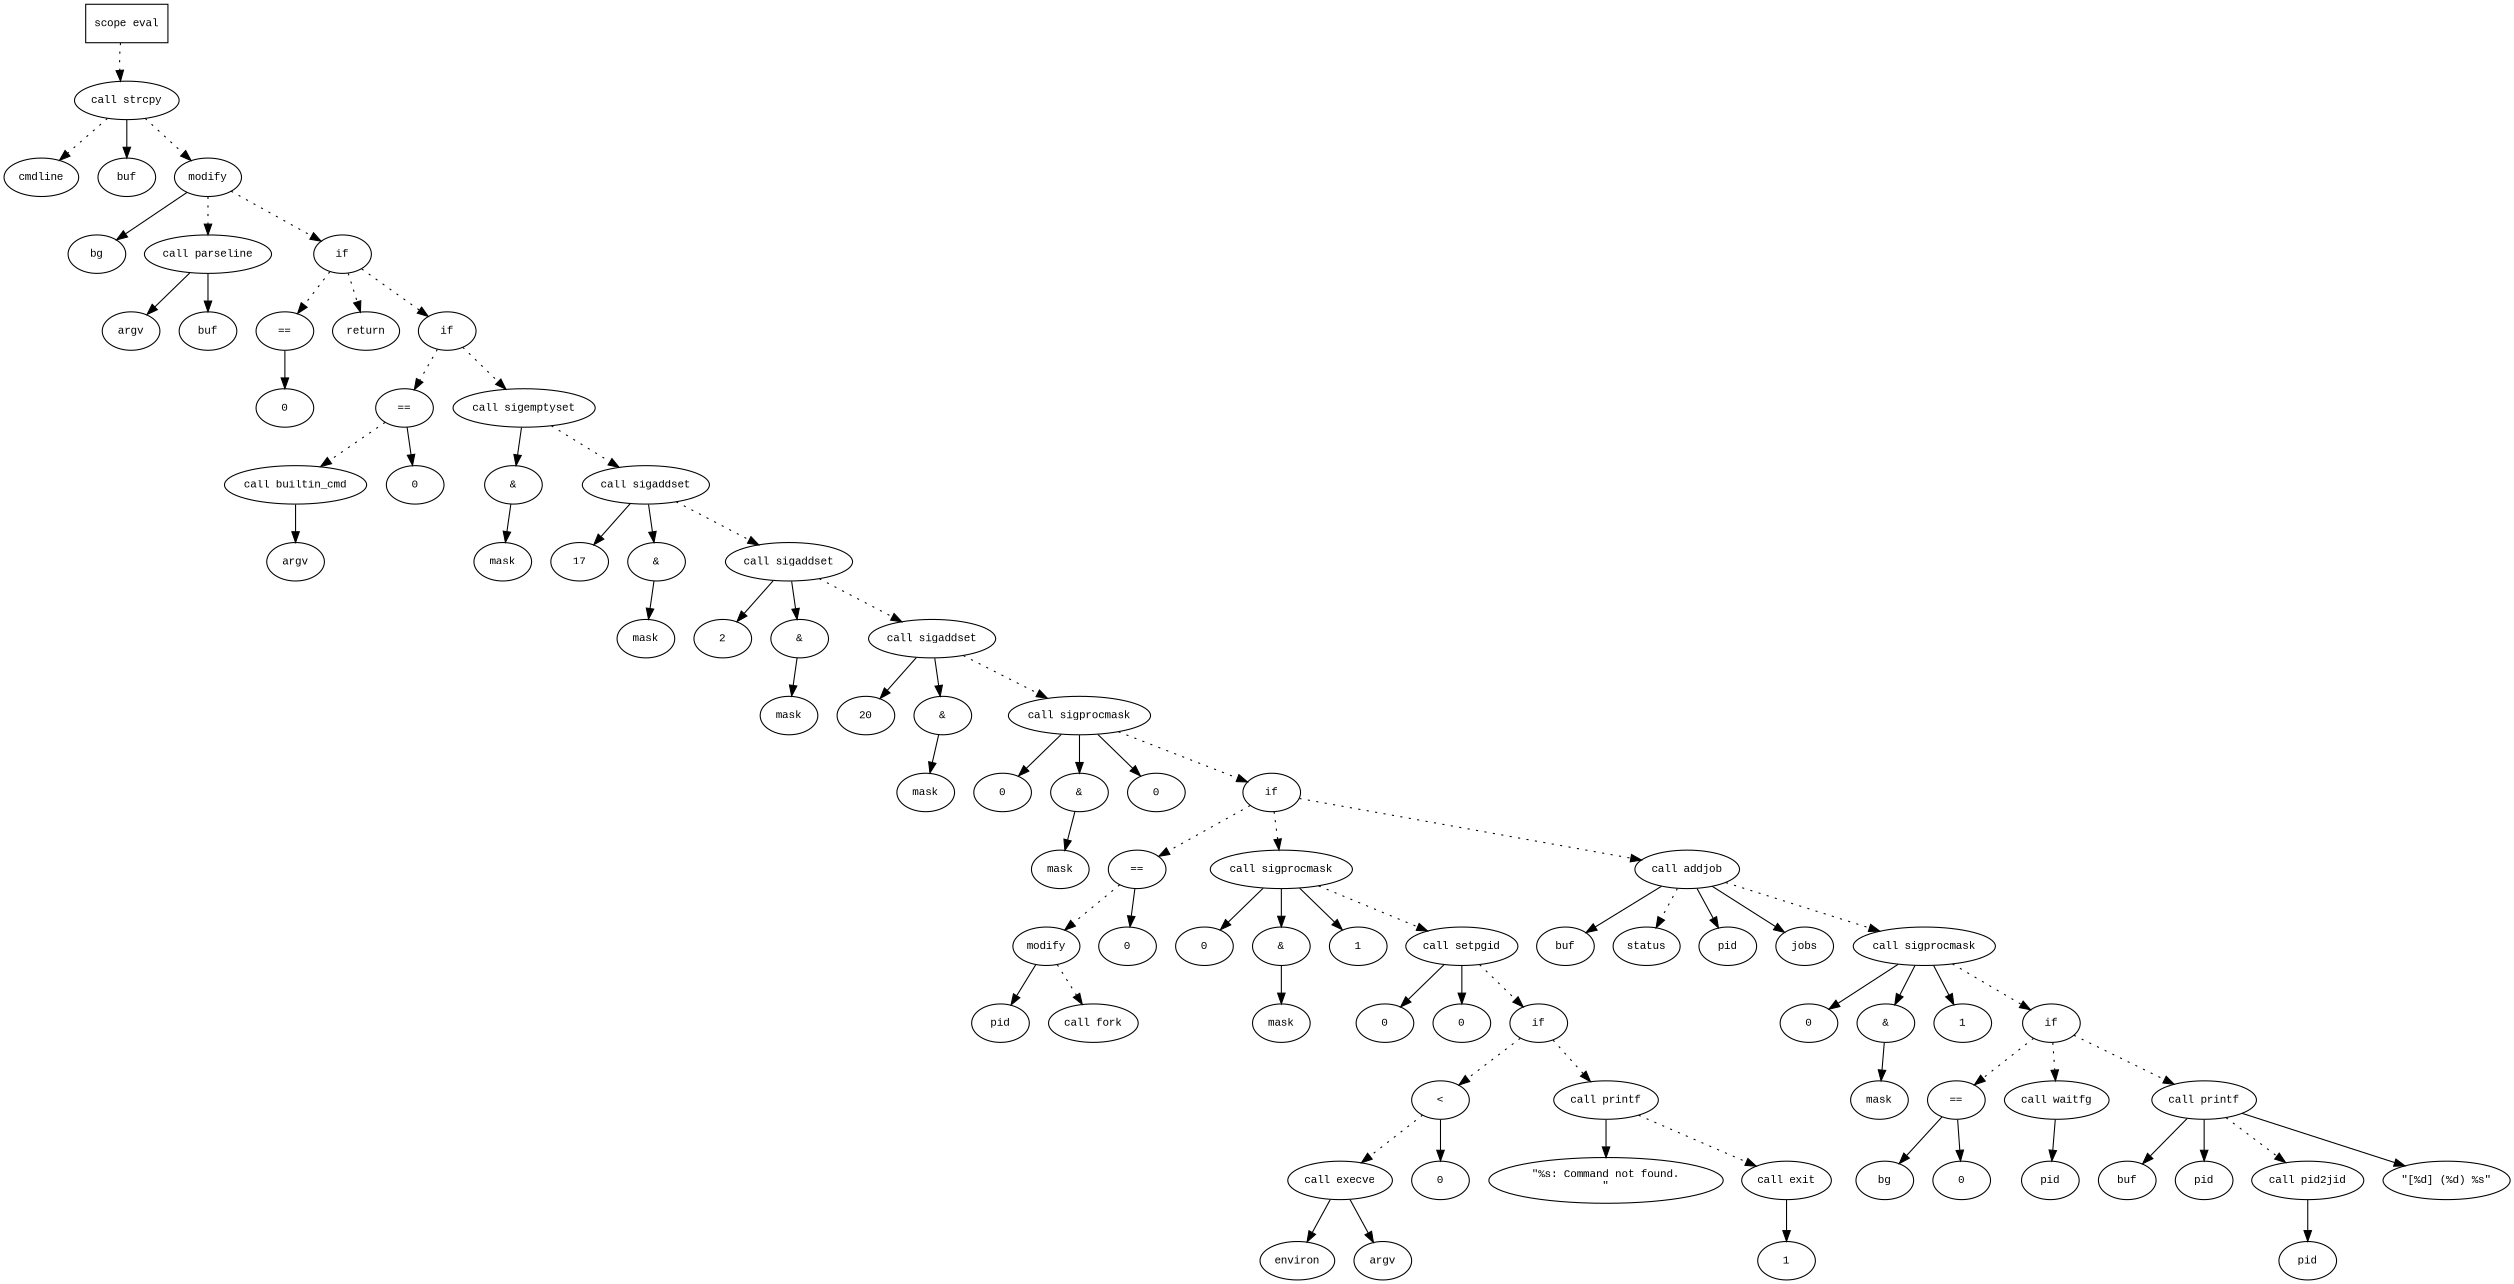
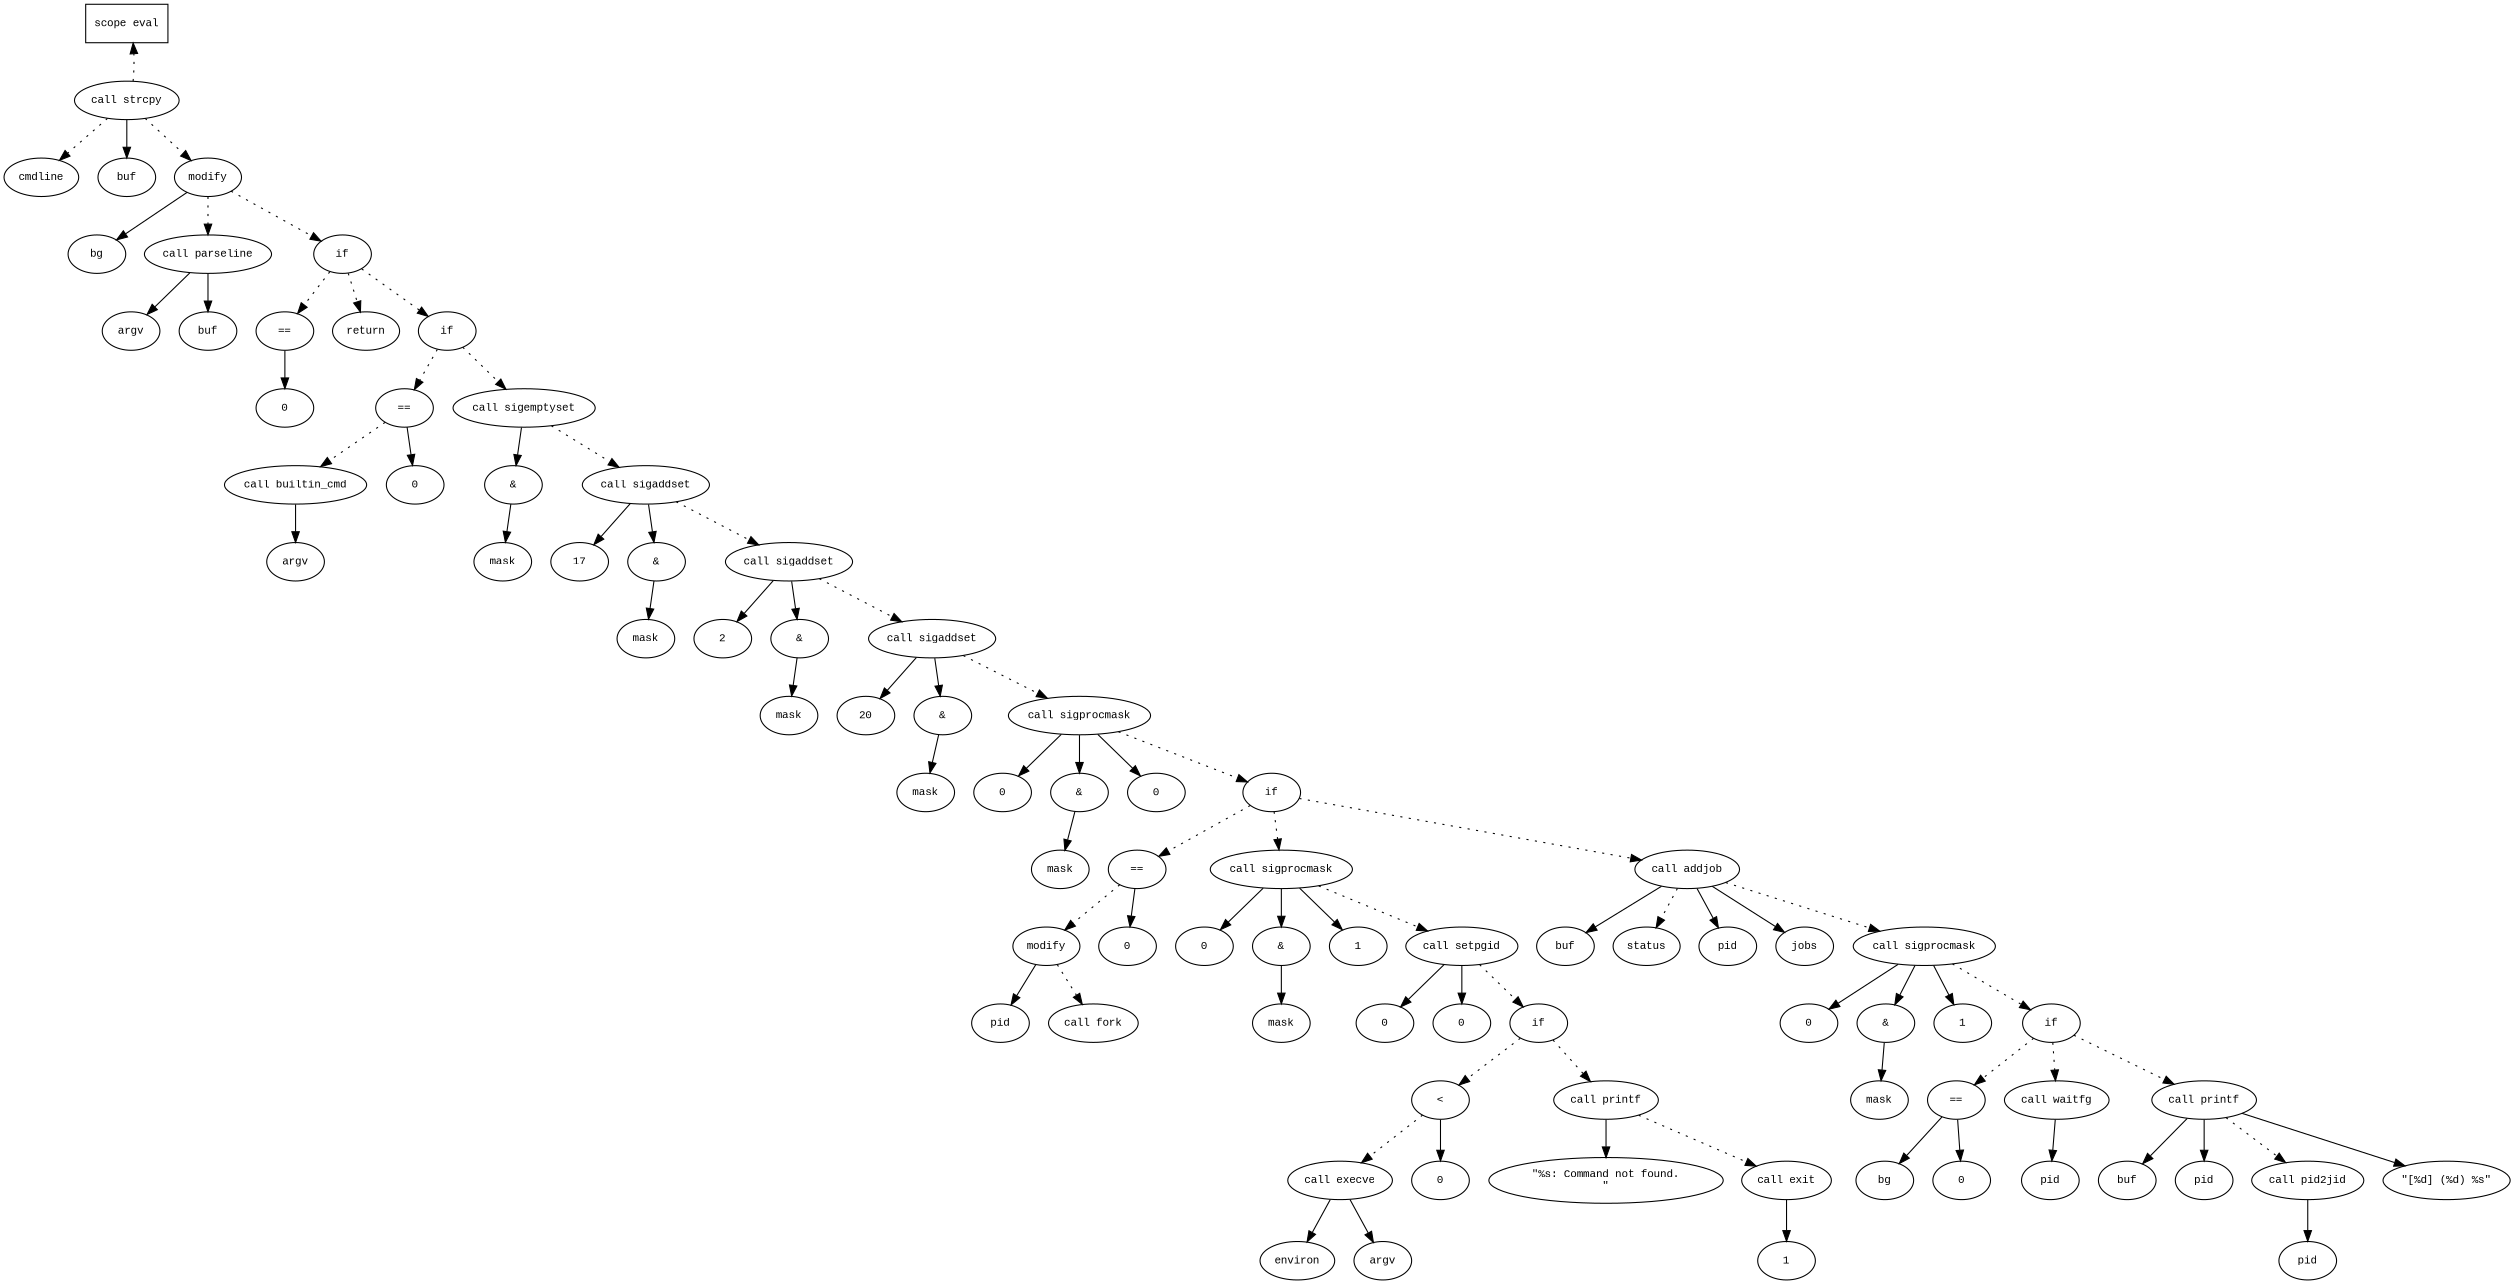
edge "scope eval" -> "call strcpy": reversed
